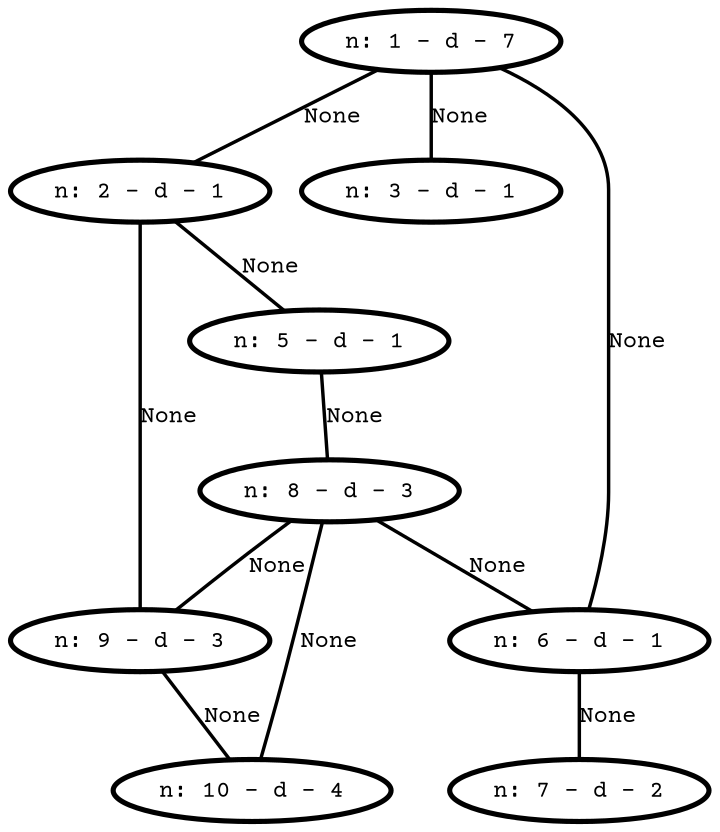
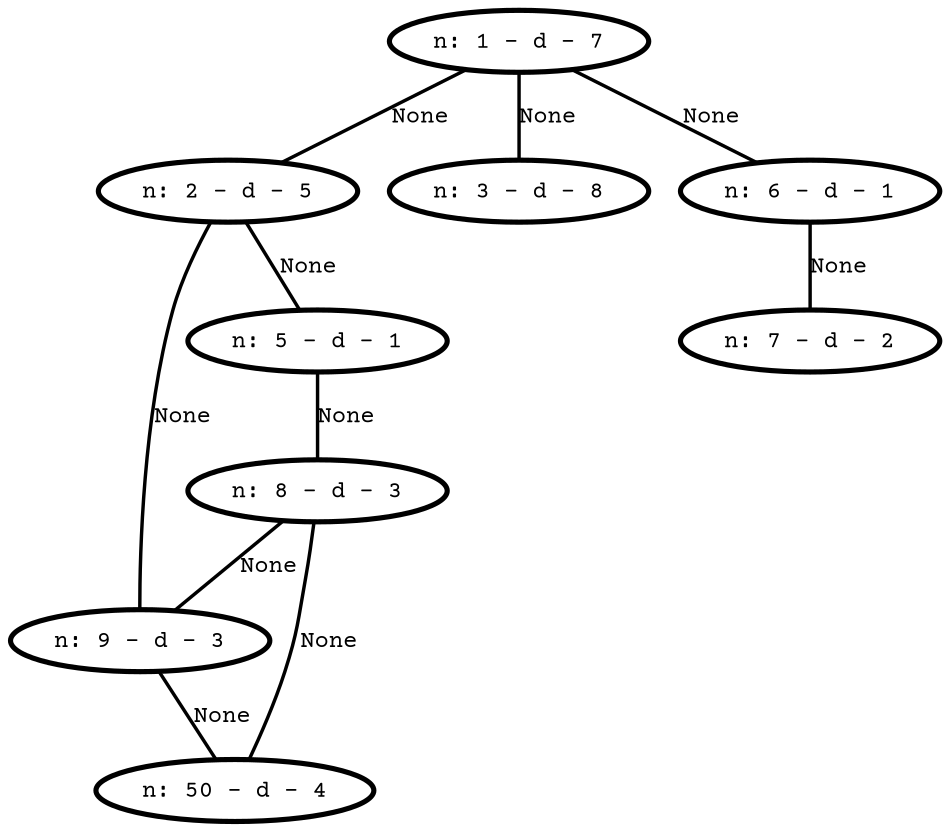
node "n: 2 - d - 1": label "n: 2 - d - 1" -> "n: 2 - d - 5"
node "n: 3 - d - 1": label "n: 3 - d - 1" -> "n: 3 - d - 8"
edge "n: 8 - d - 3" -- "n: 6 - d - 1": removed, label "None"
node "n: 10 - d - 4": label "n: 10 - d - 4" -> "n: 50 - d - 4"
